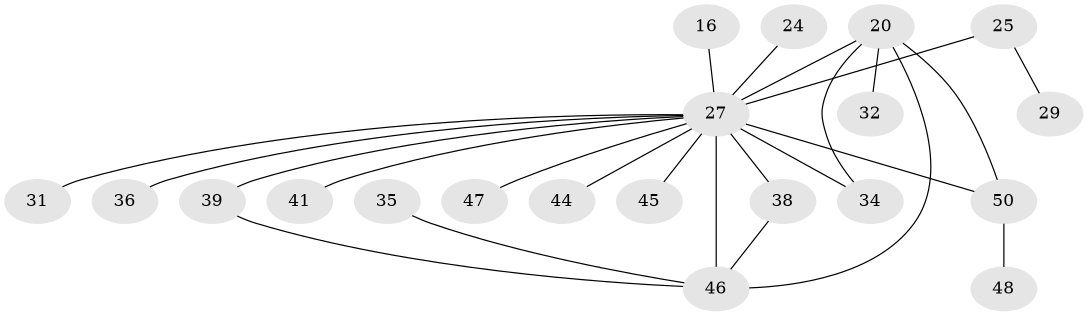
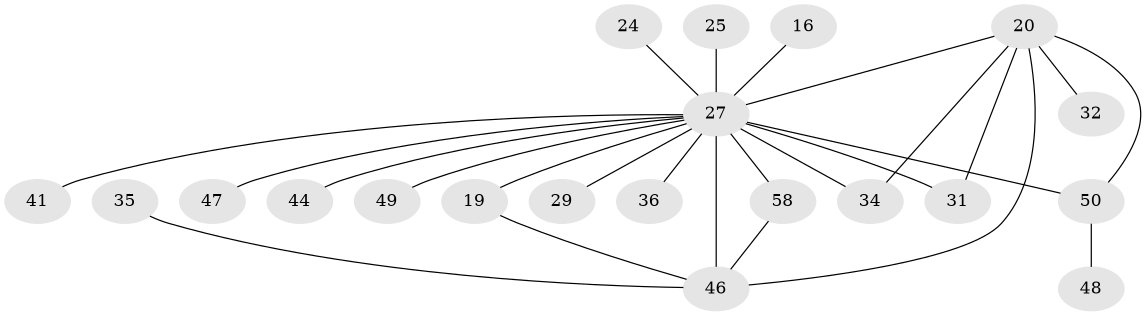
edge "25" -- "29": now "27" -- "29"
edge "20" -- "31": added
node "39": label "39" -> "19"
node "45": label "45" -> "49"
node "38": label "38" -> "58"
